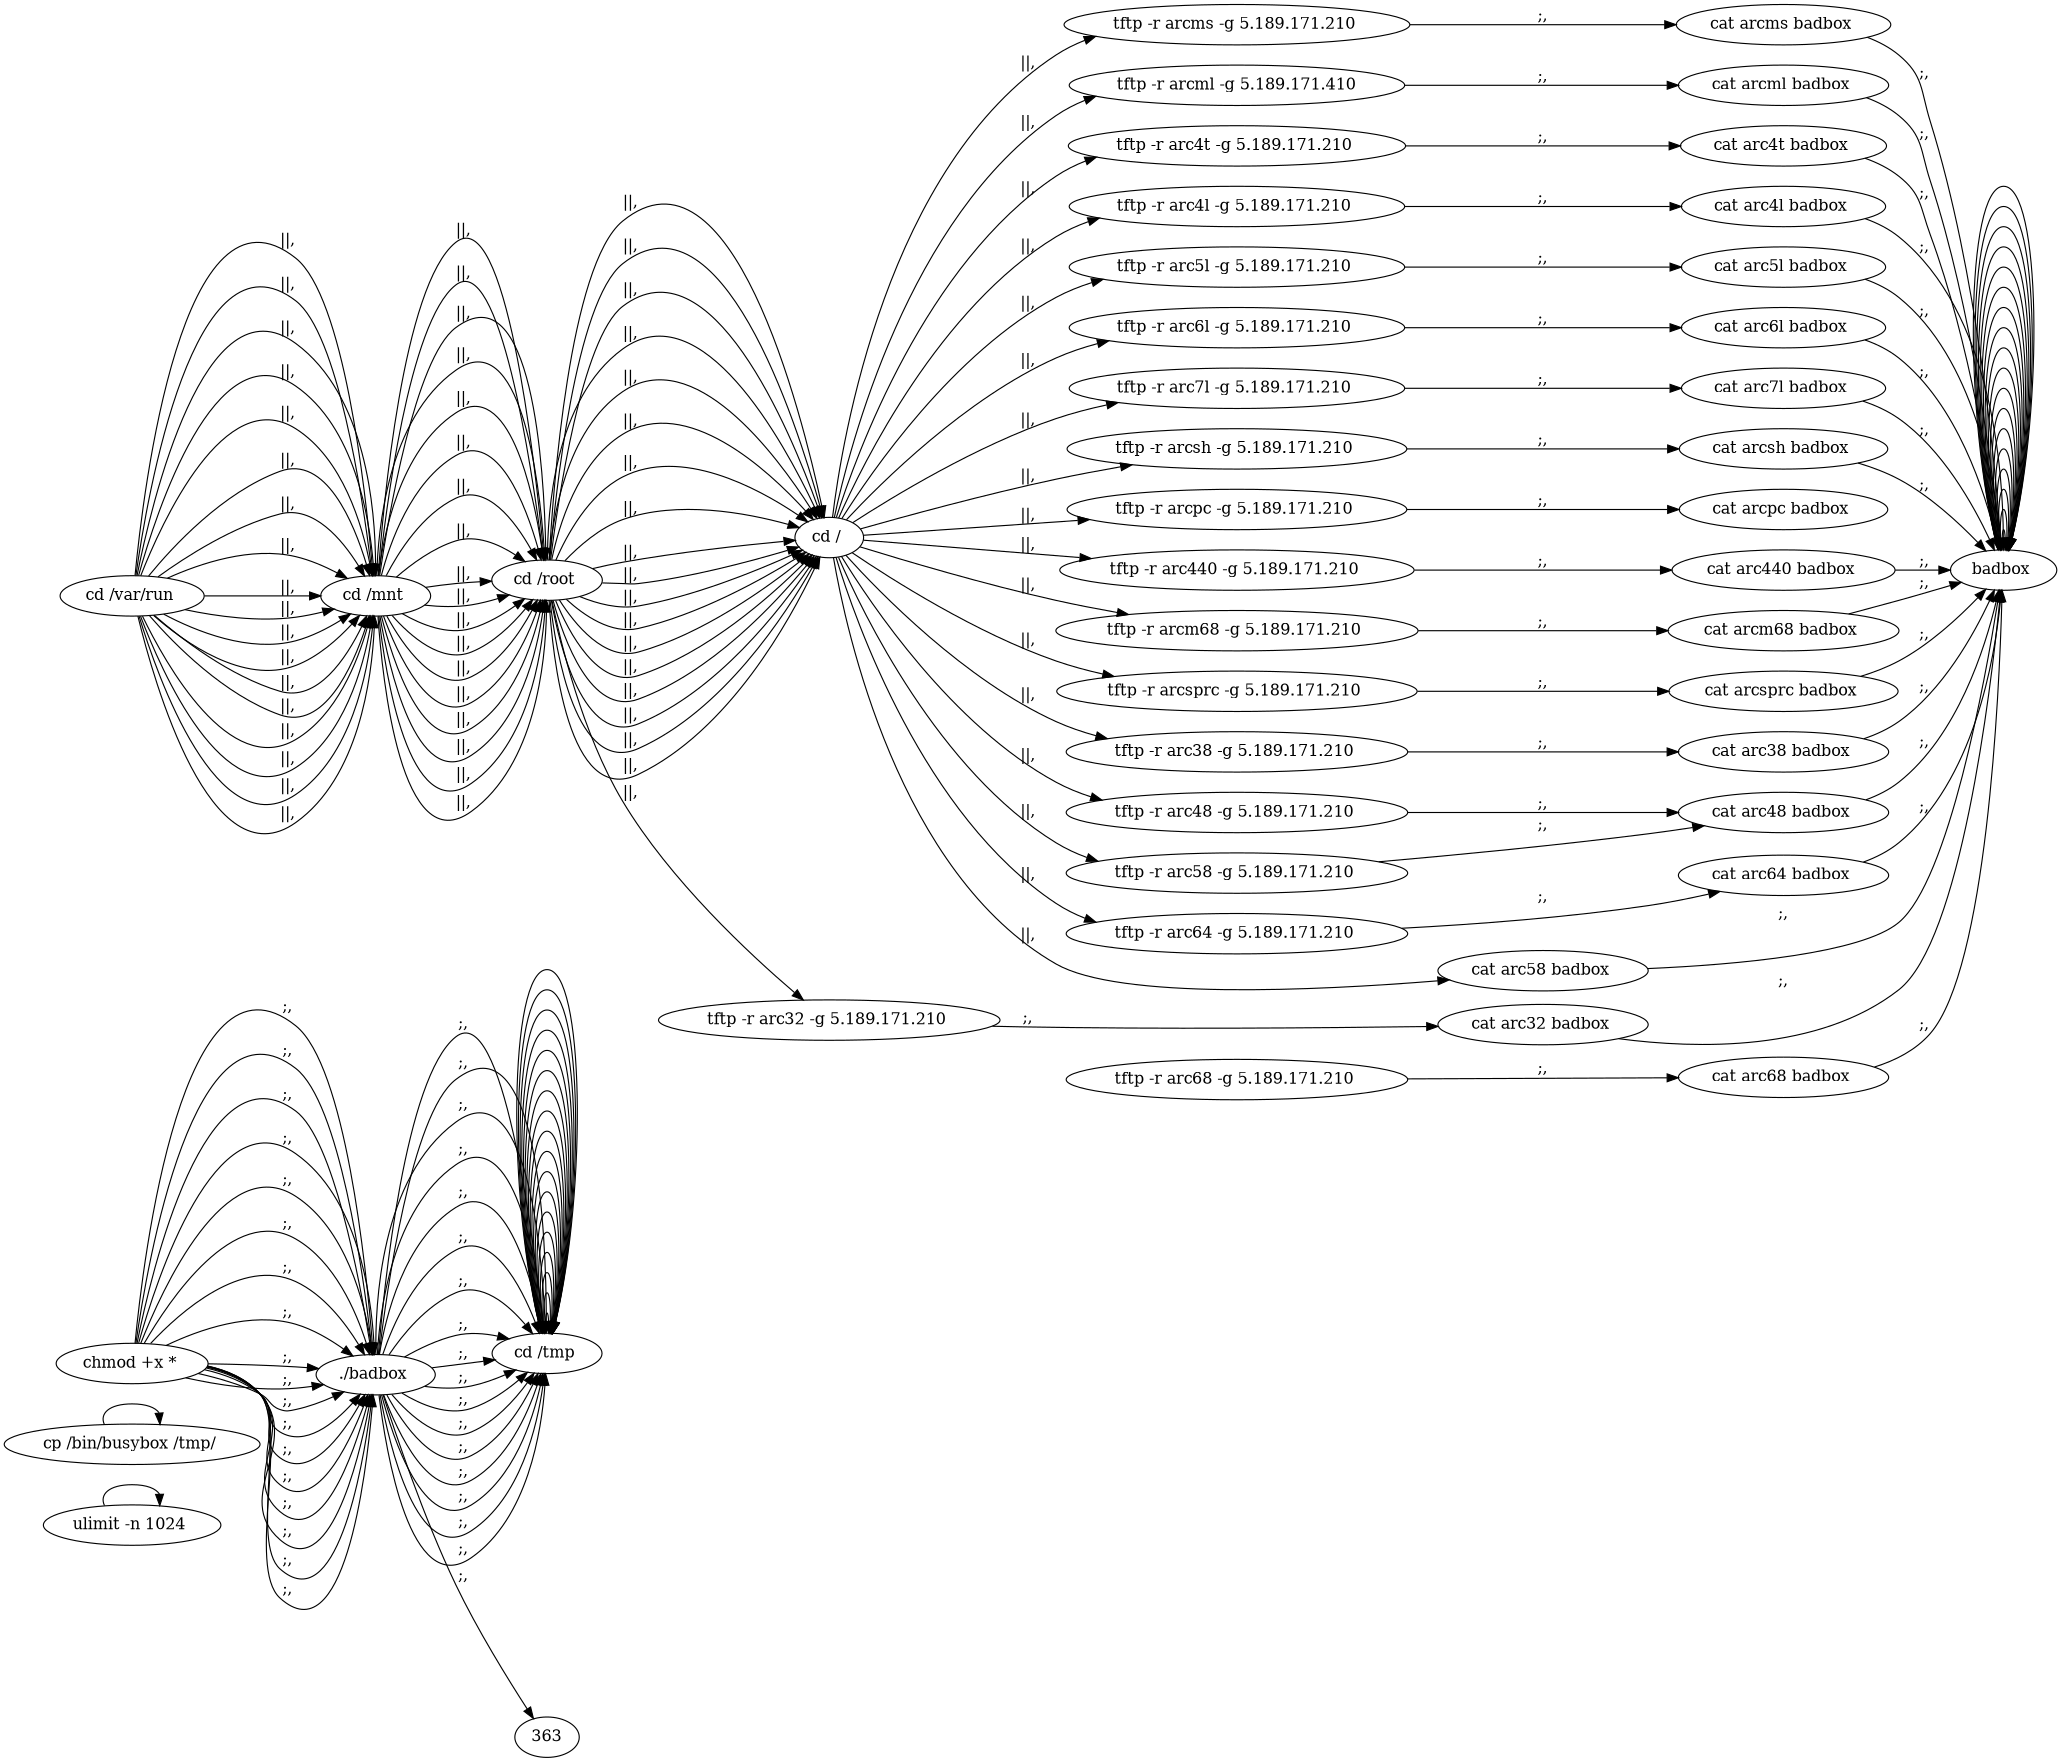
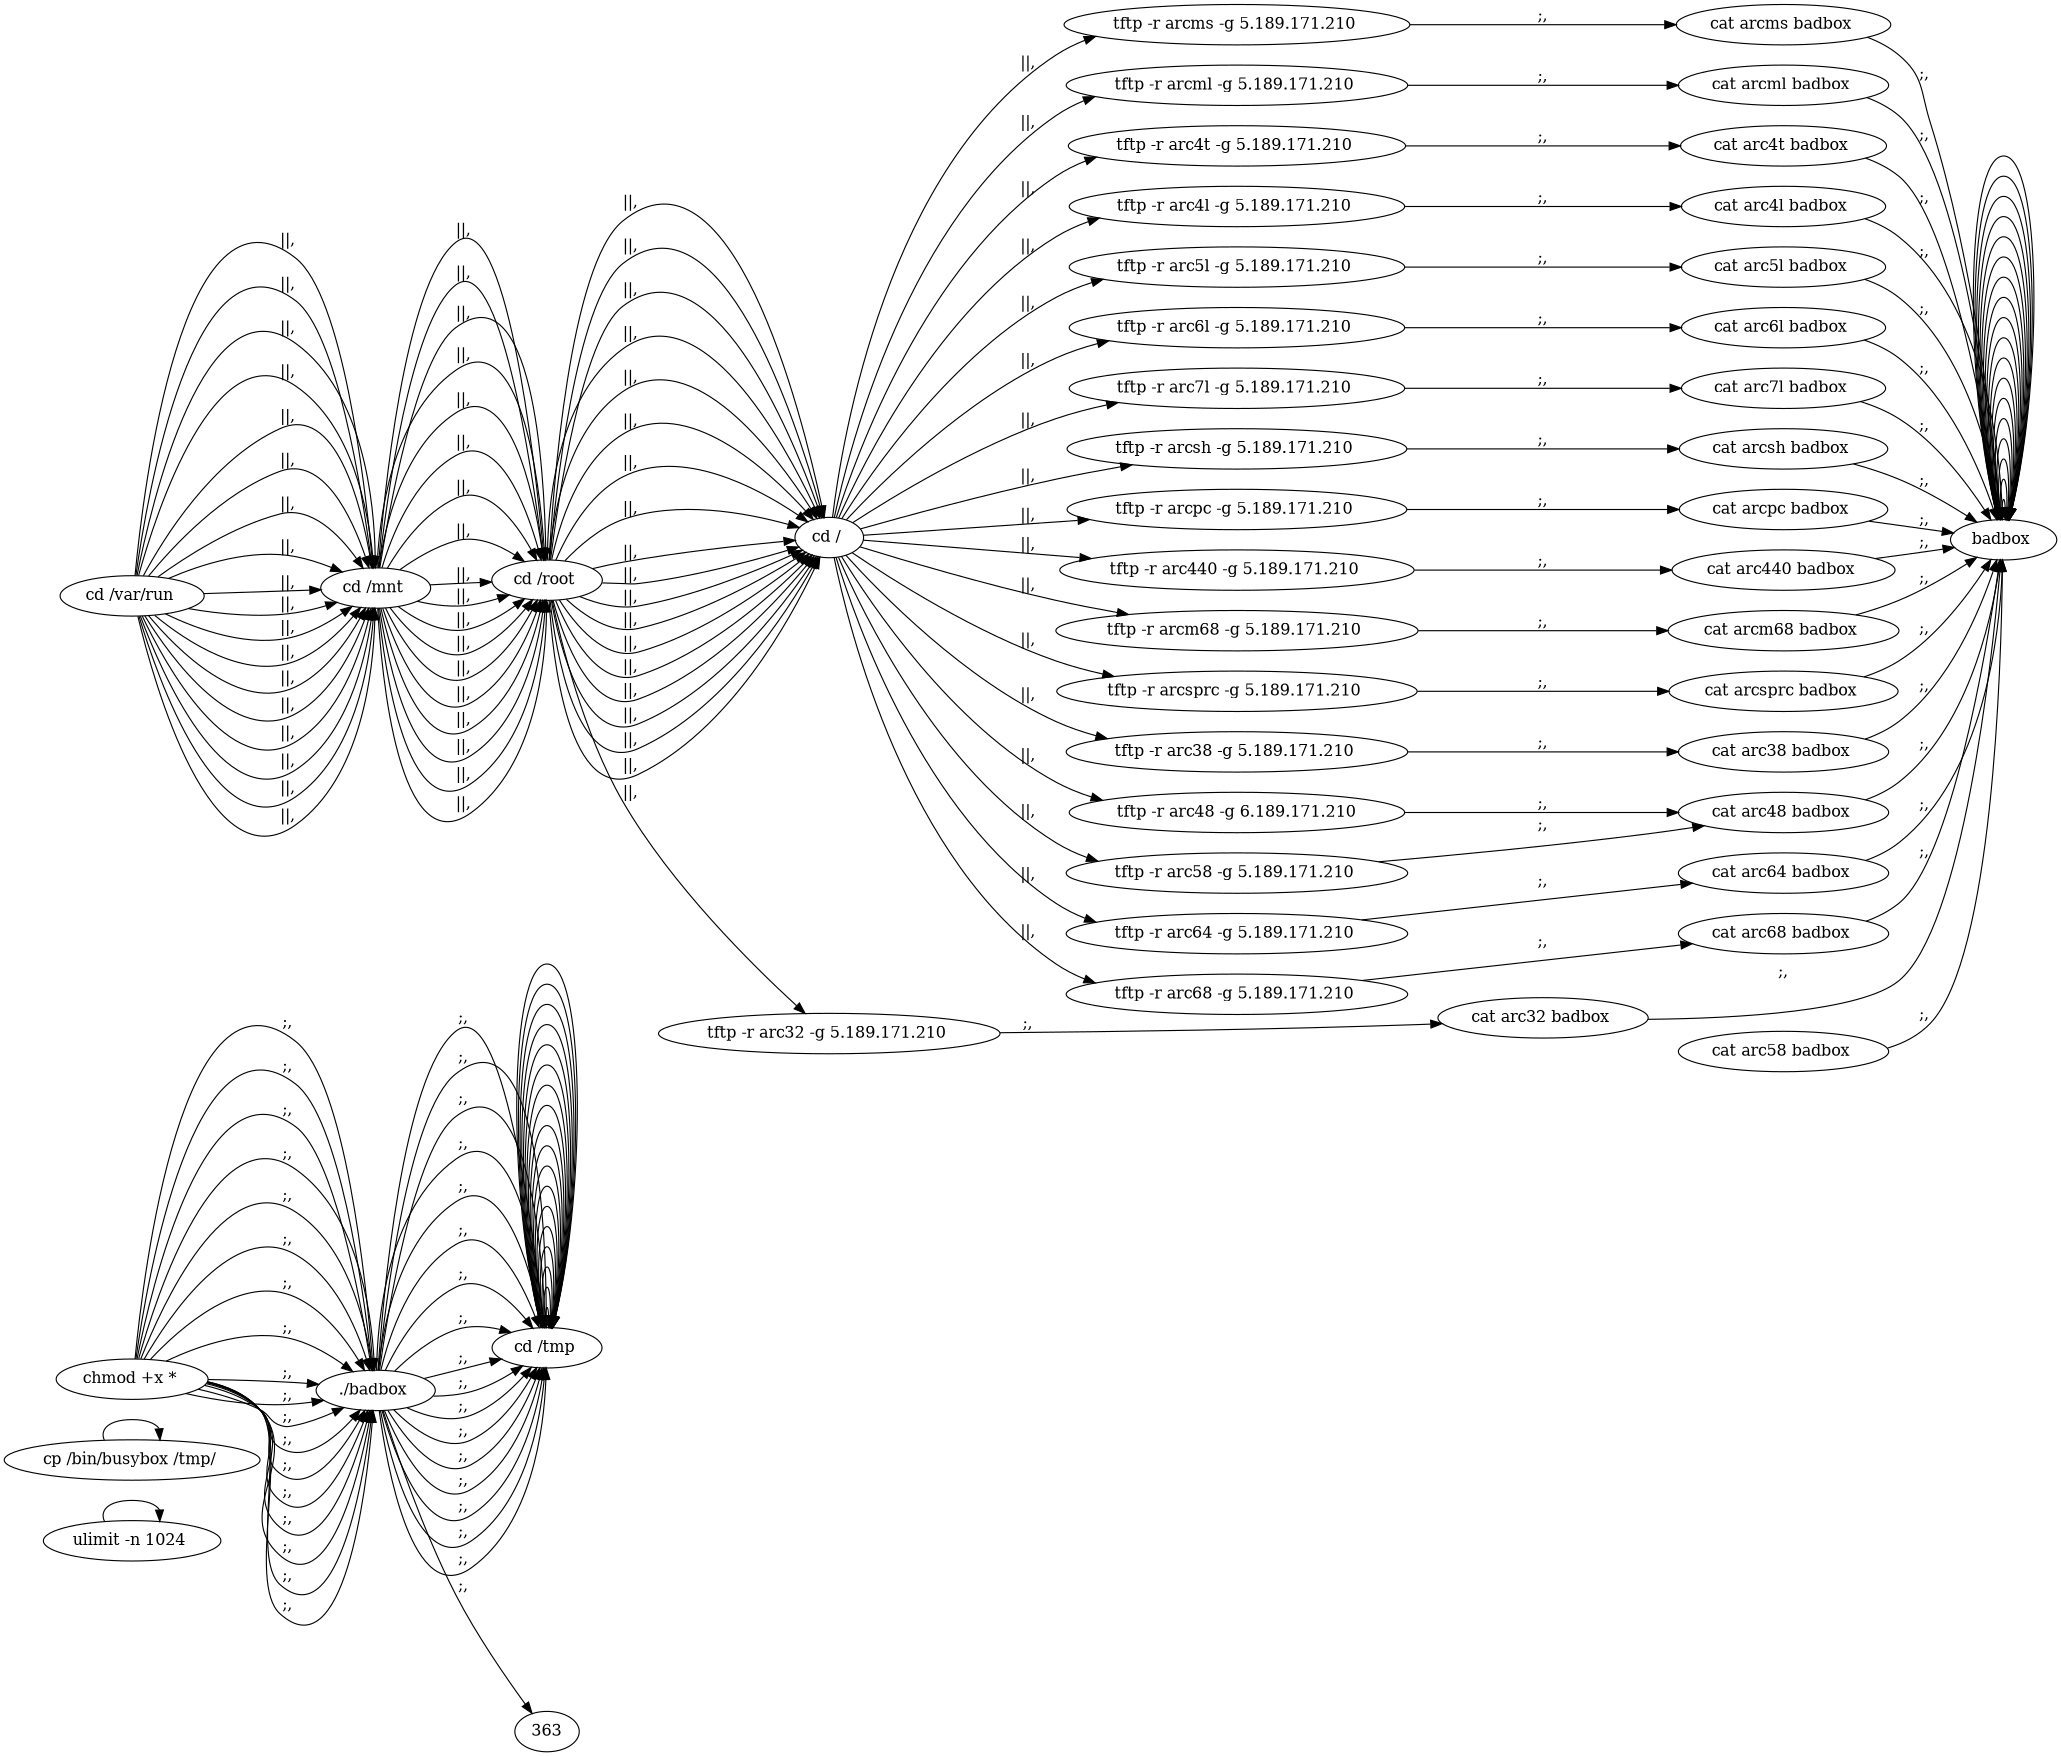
node "tftp -r arcml -g 5.189.171.410": label "tftp -r arcml -g 5.189.171.410" -> "tftp -r arcml -g 5.189.171.210"
edge "cat arcpc badbox" -> "badbox": added, label ";,"
node "tftp -r arc48 -g 5.189.171.210": label "tftp -r arc48 -g 5.189.171.210" -> "tftp -r arc48 -g 6.189.171.210"
edge "cd /" -> "cat arc58 badbox": now "cd /" -> "tftp -r arc68 -g 5.189.171.210"
